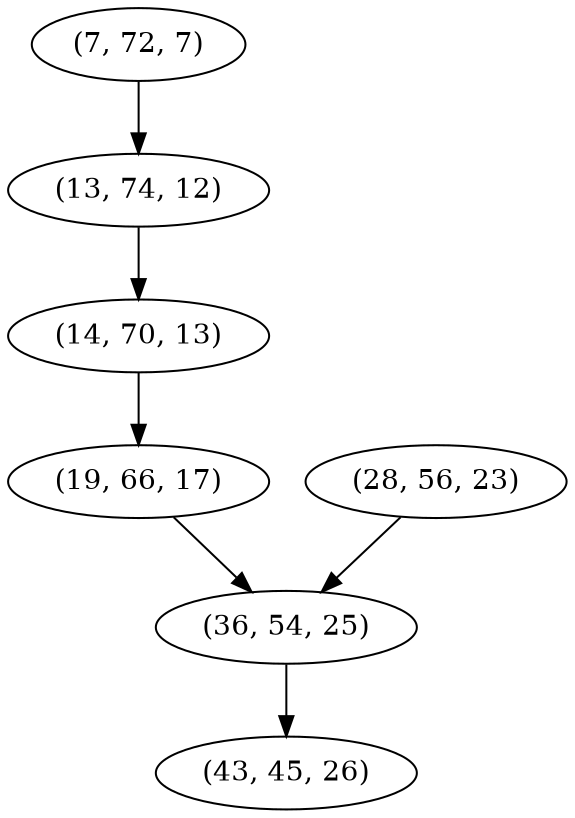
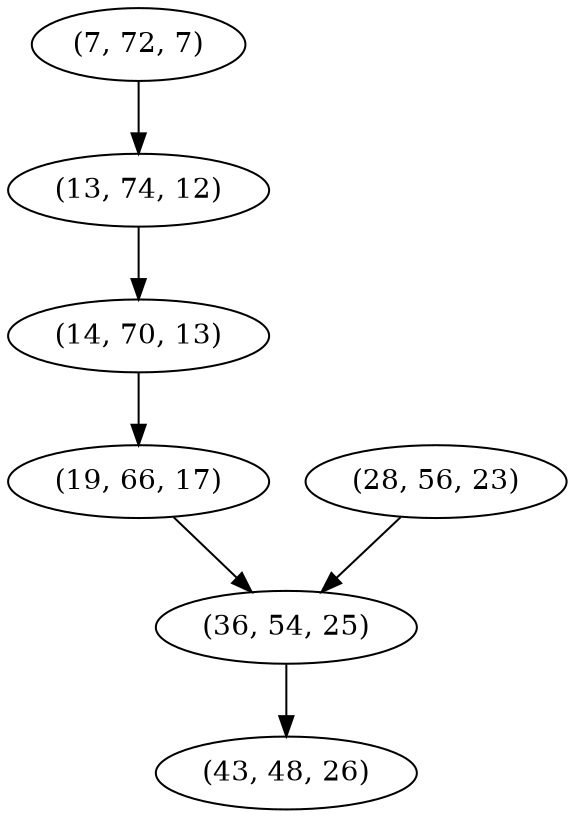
node "(43, 45, 26)": label "(43, 45, 26)" -> "(43, 48, 26)"
